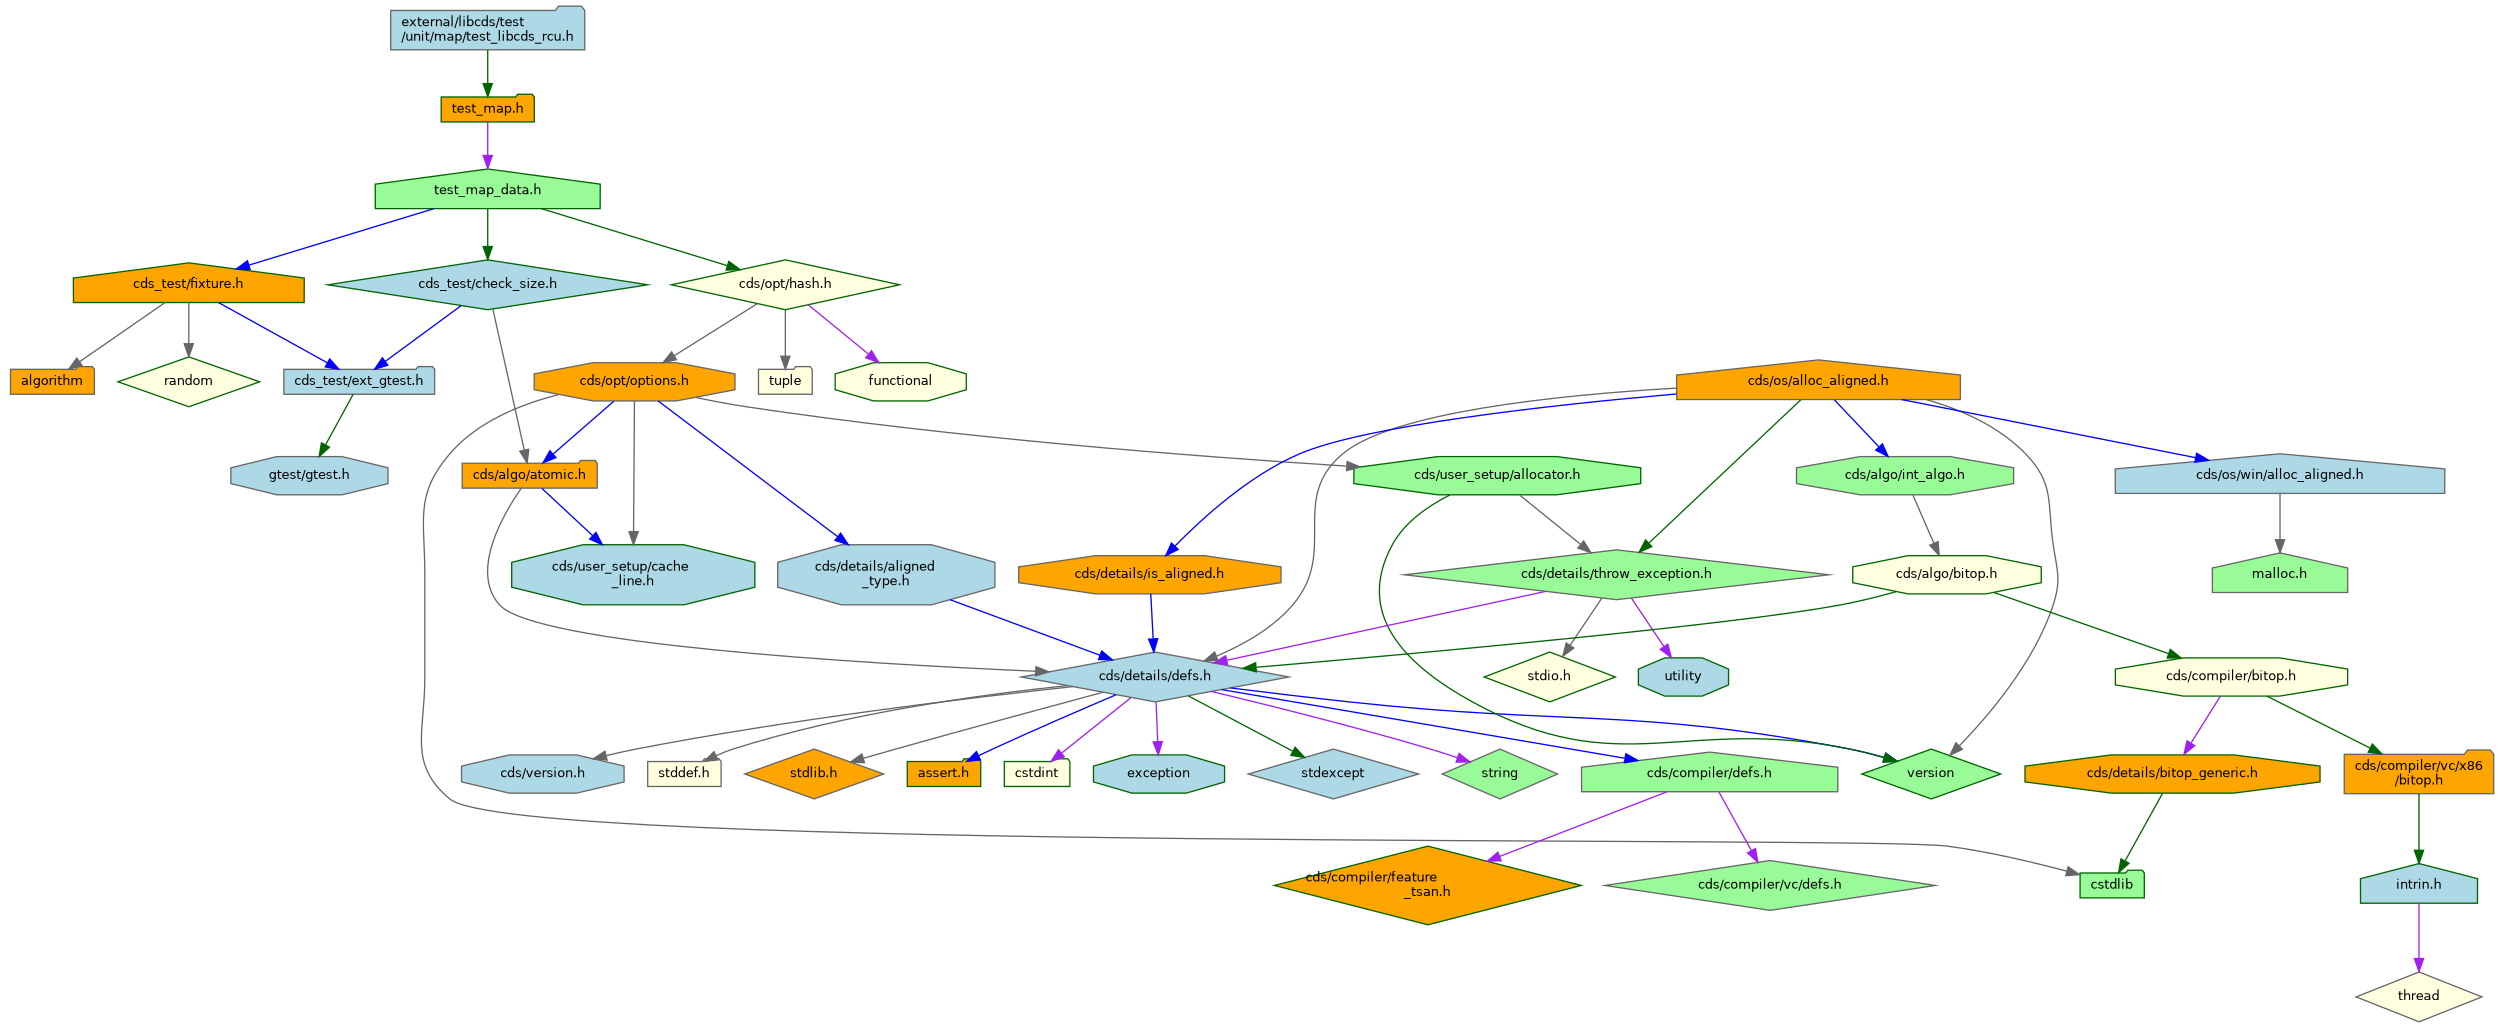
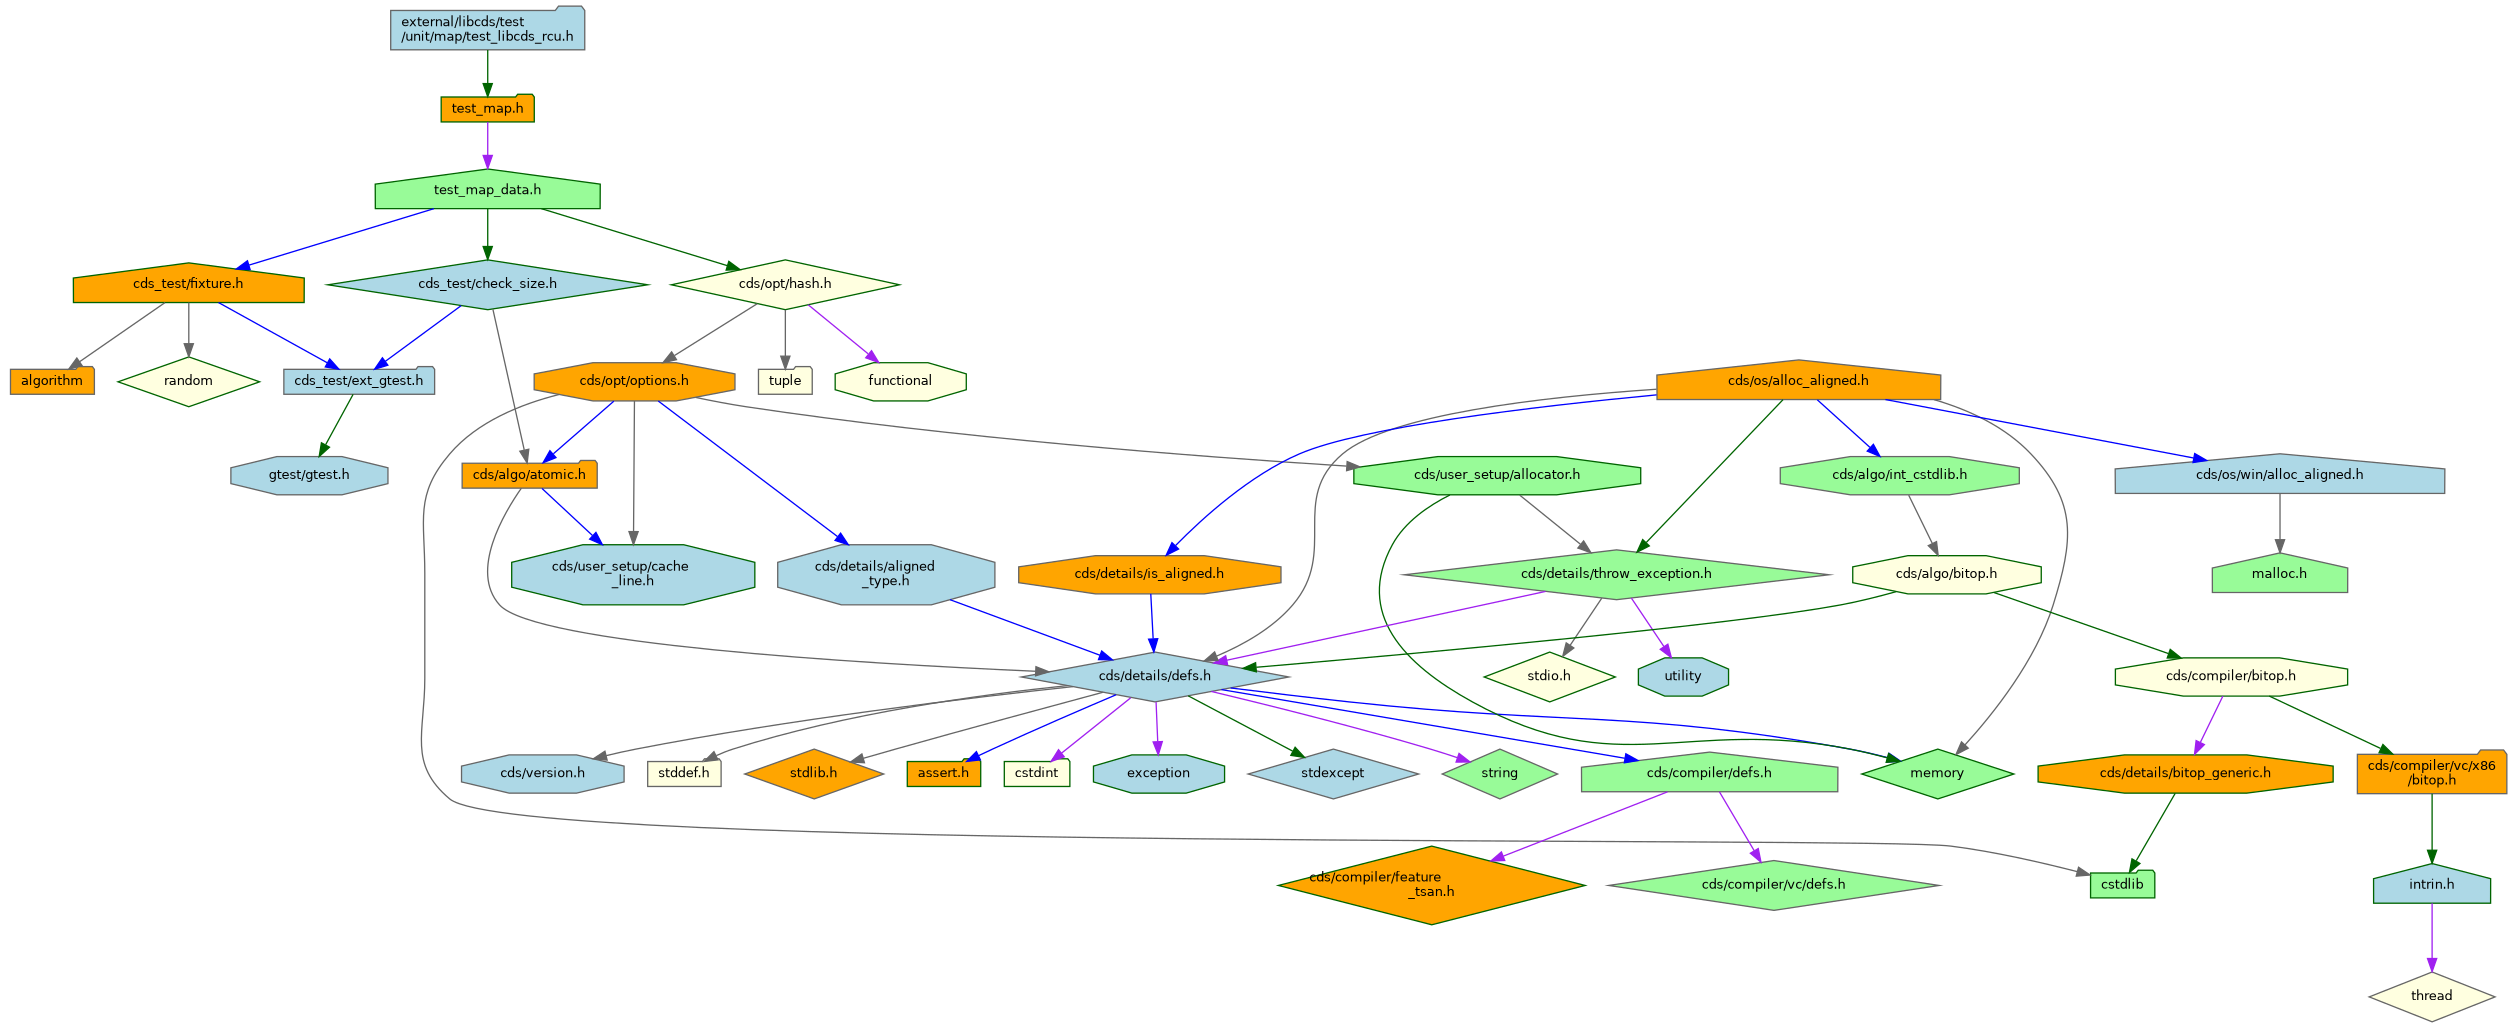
node "cds/algo/int_algo.h": label "cds/algo/int_algo.h" -> "cds/algo/int_cstdlib.h"
node "version": label "version" -> "memory"
